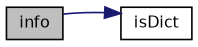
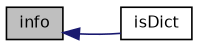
edge "info" -> "isDict": reversed
